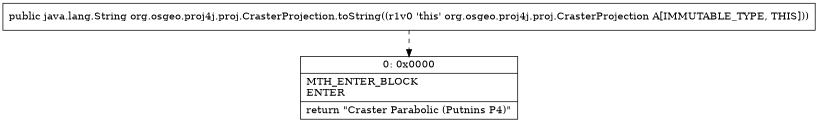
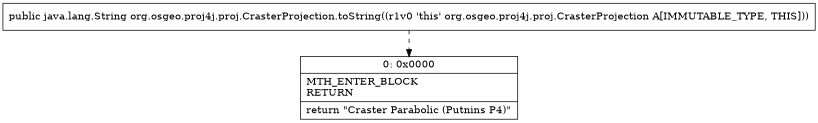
node "0: 0x0000": text "ENTER" -> "RETURN"
